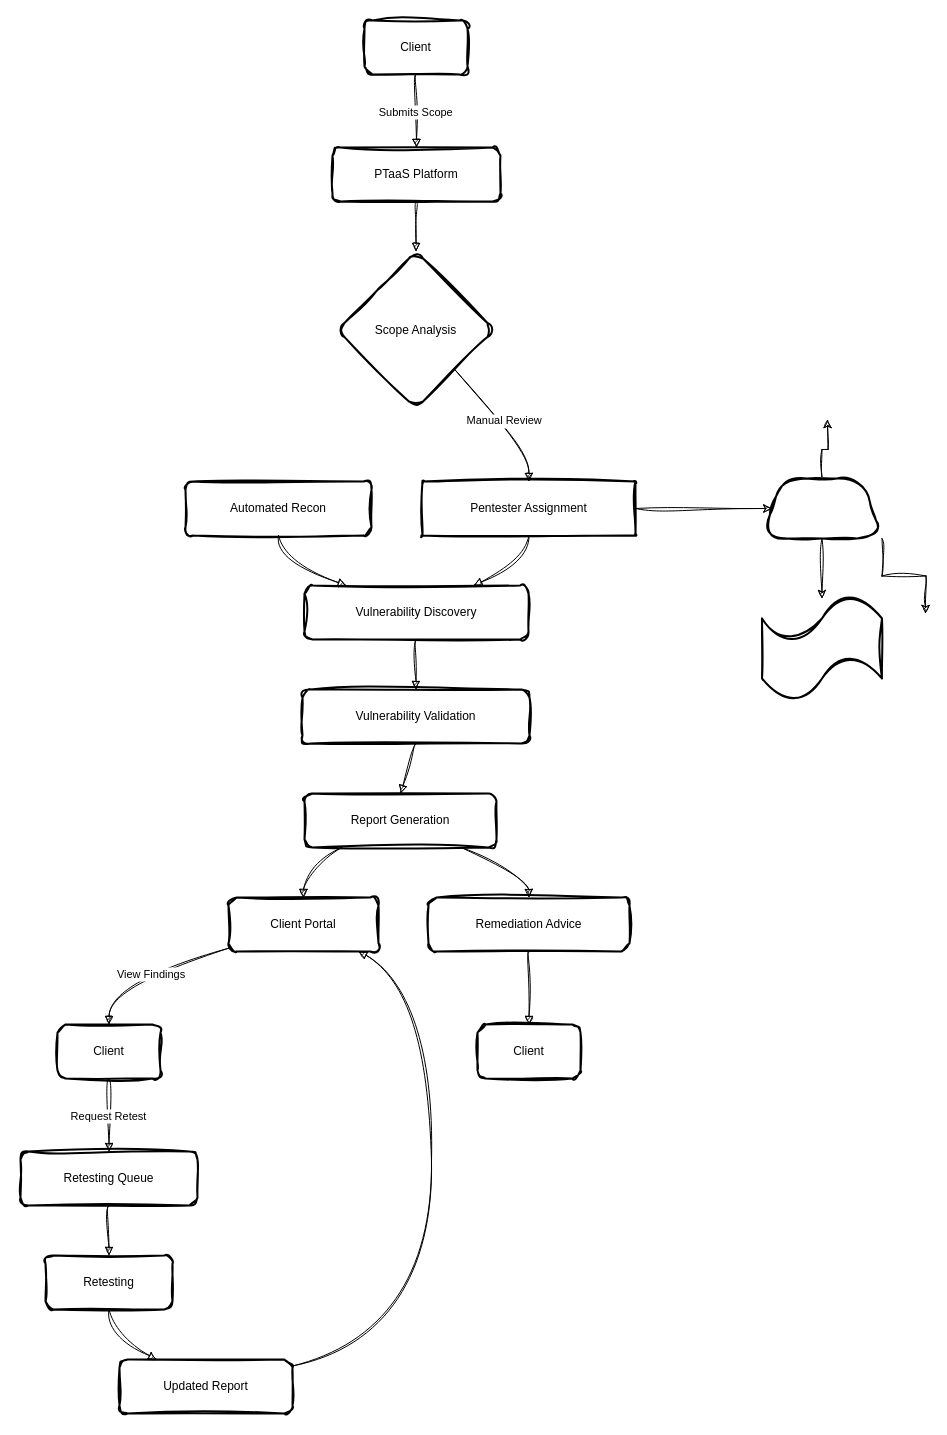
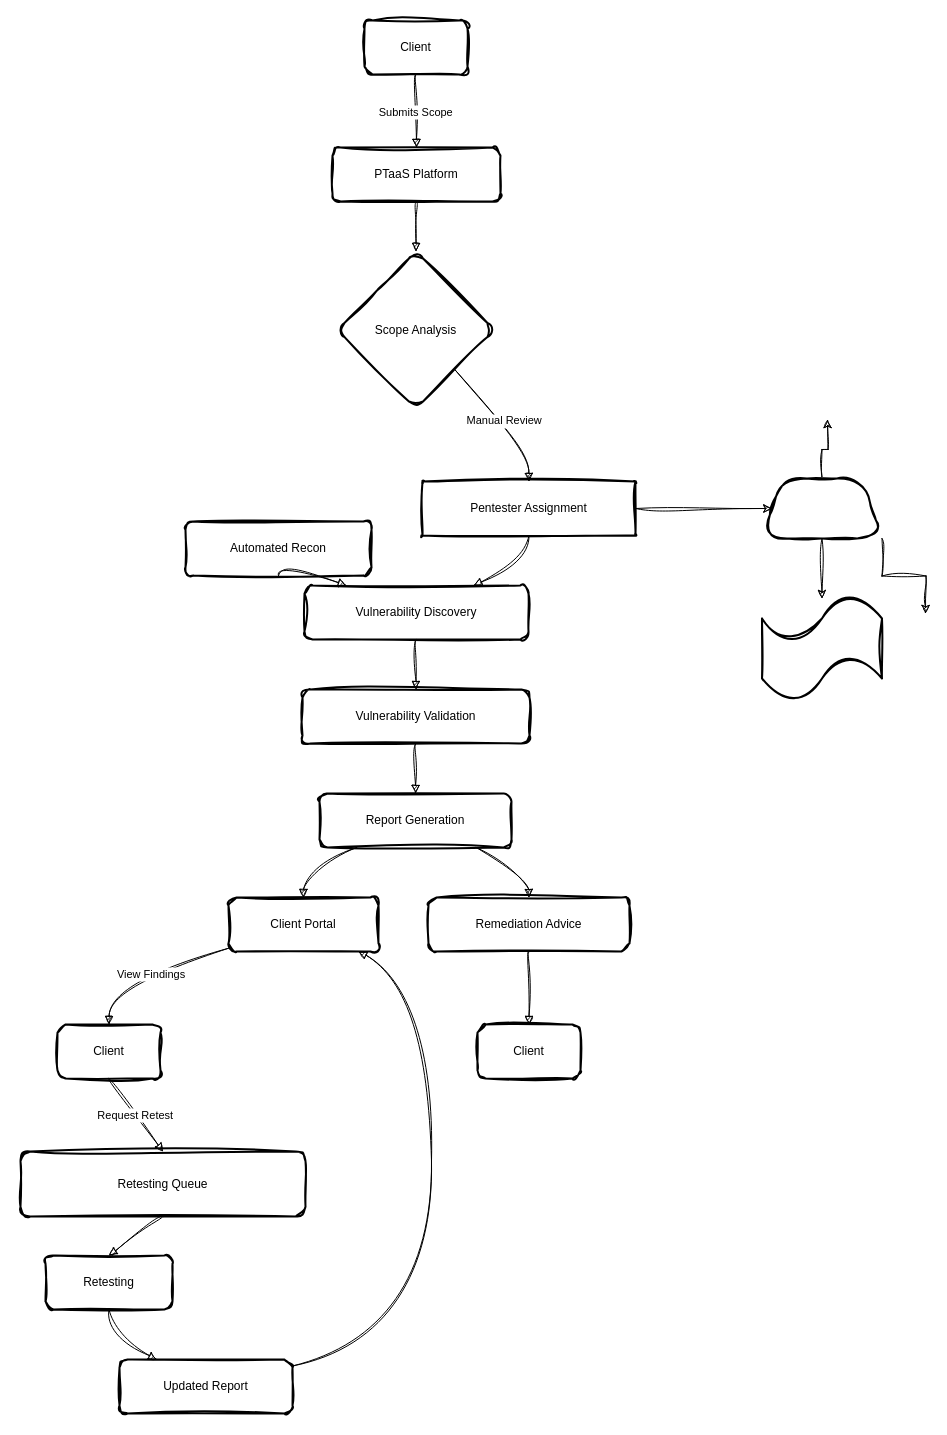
node "Automated Recon": moved (279, 509) -> (279, 549)
node "Report Generation": moved (401, 821) -> (416, 821)
node "Retesting Queue": size 177x54 -> 285x65
